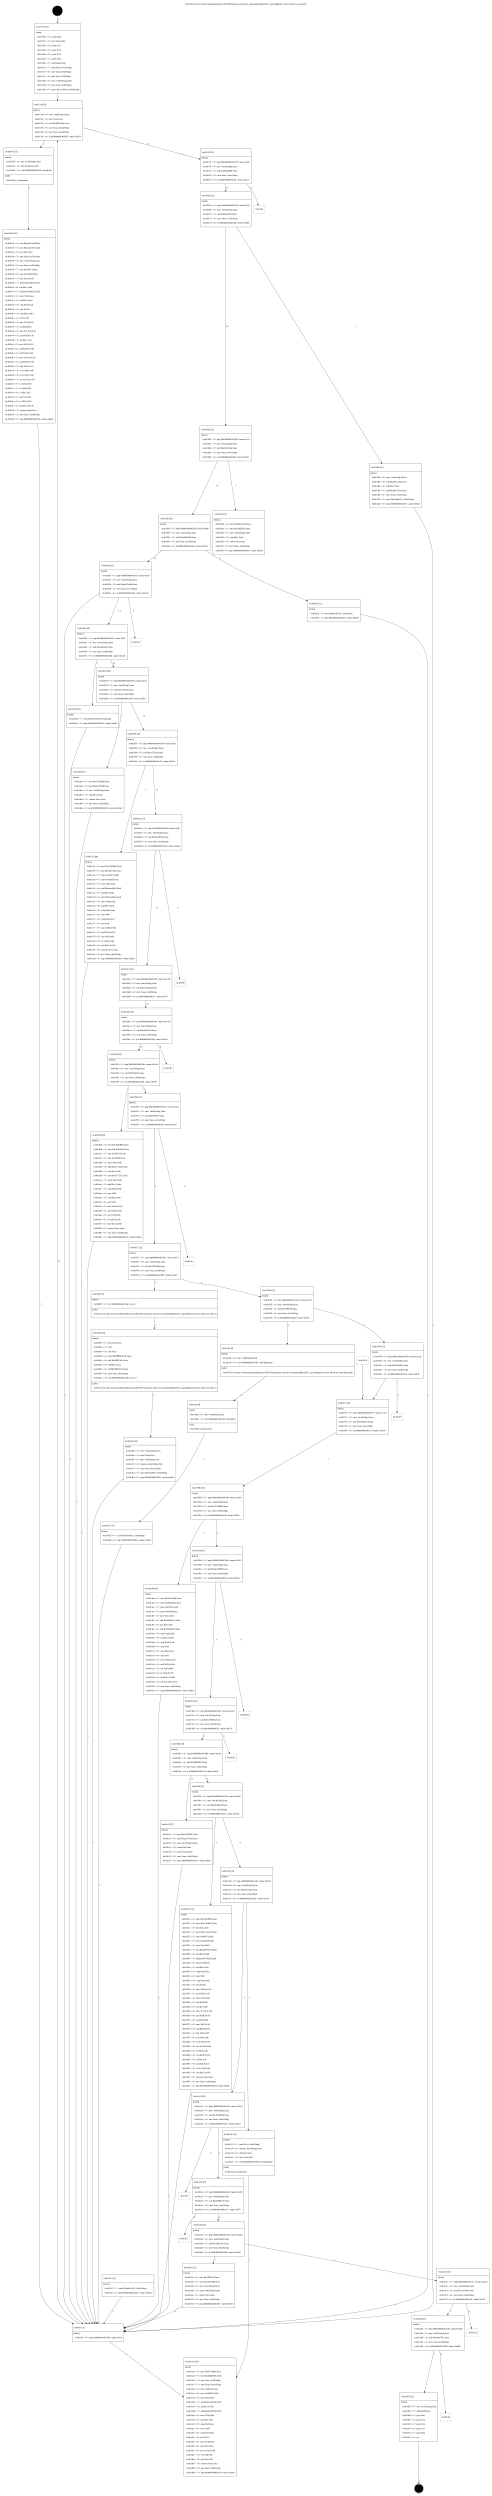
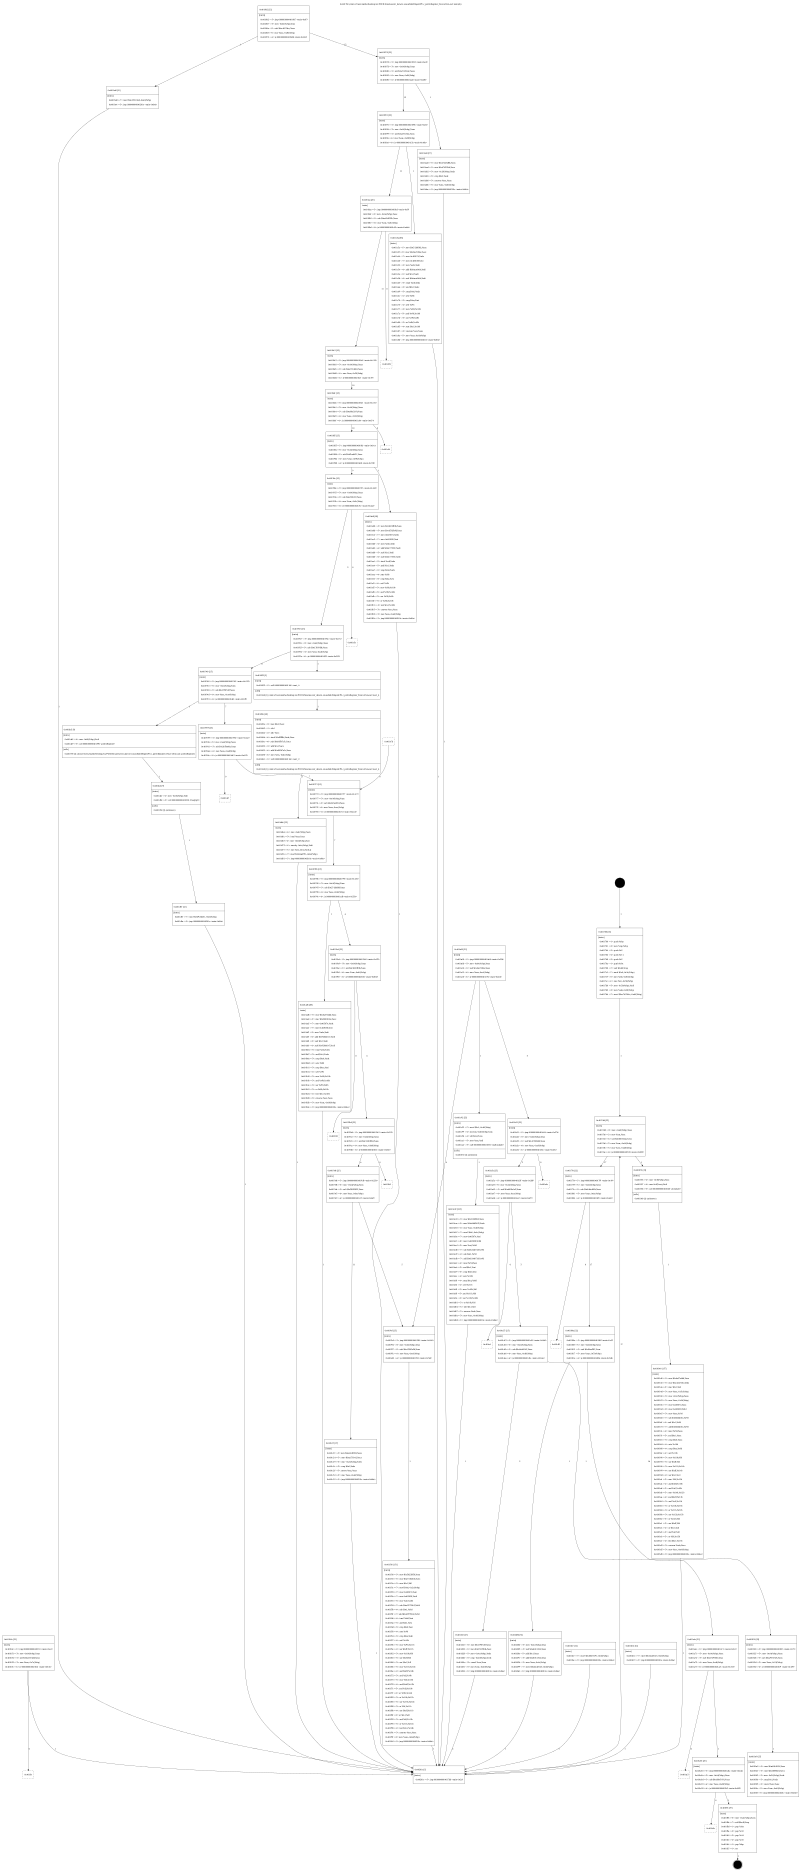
node "0x401836 [22]": removed
edge "0x40184c [22]" -> "0x401862 [22]": removed, label "14"
edge "0x4019ef [25]" -> "0x401a08 [25]": reversed
edge "0x40201e [5]" -> "0x401ca9 [105]": reversed
